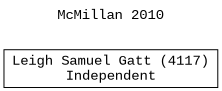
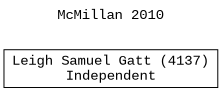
node "Leigh Samuel Gatt (4117) Independent": label "Leigh Samuel Gatt (4117) Independent" -> "Leigh Samuel Gatt (4137) Independent"
